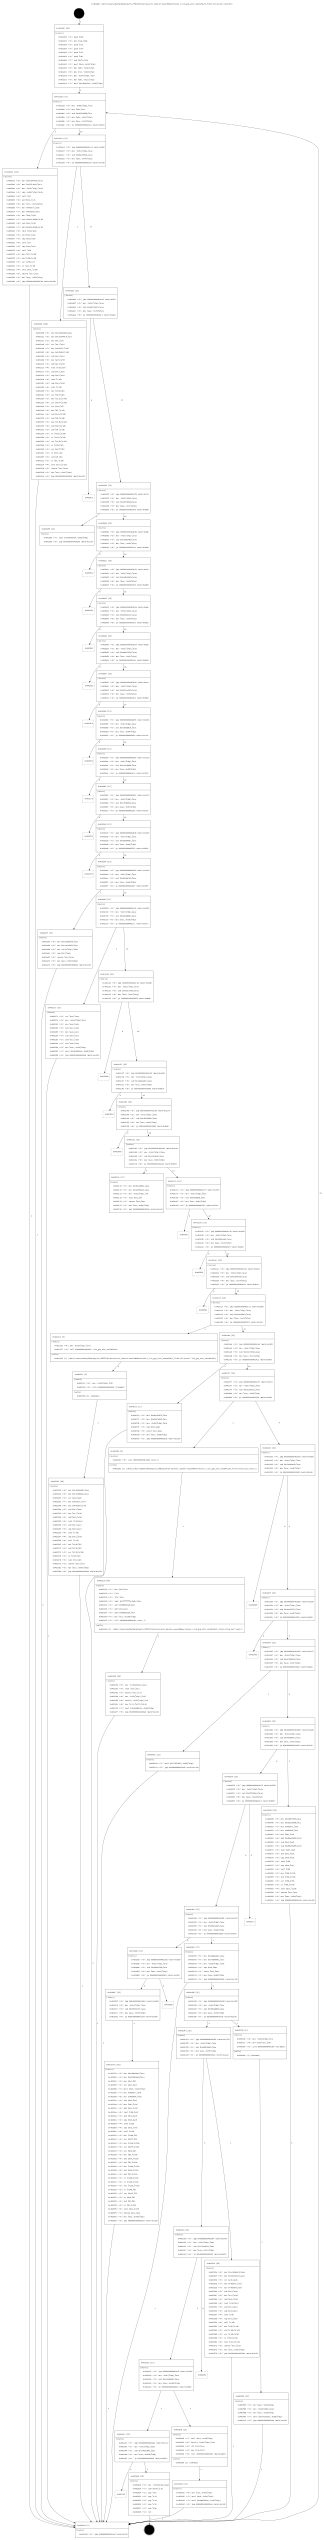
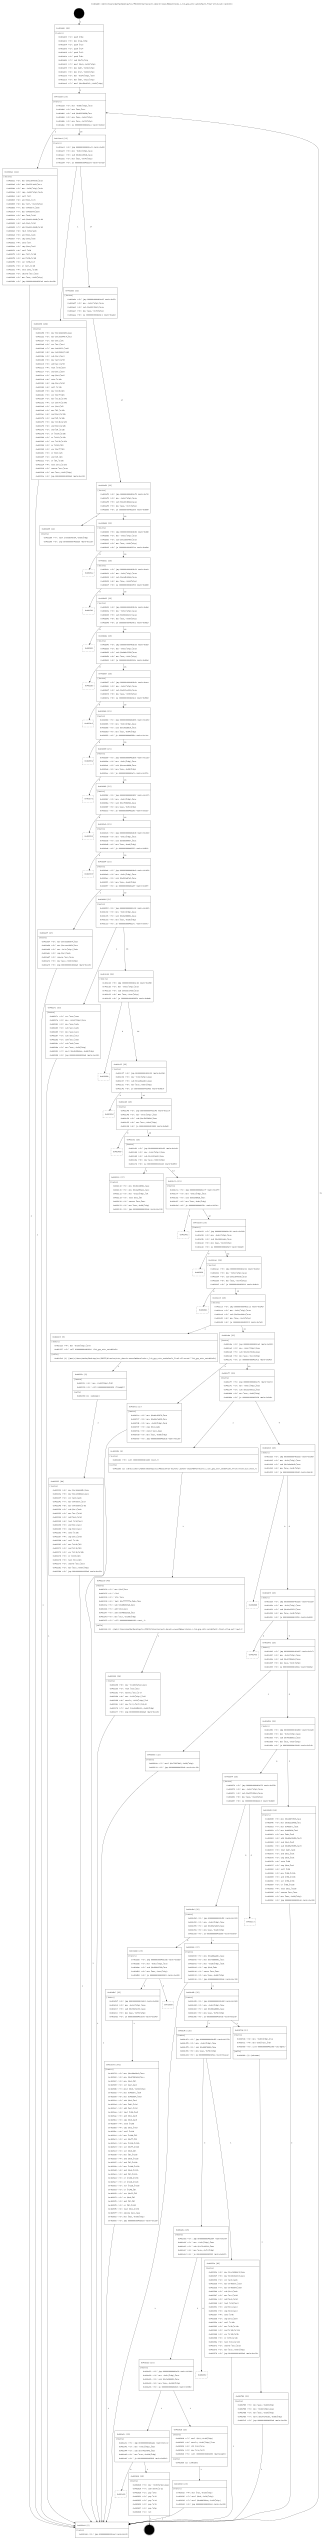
node "0x4024c1": removed
